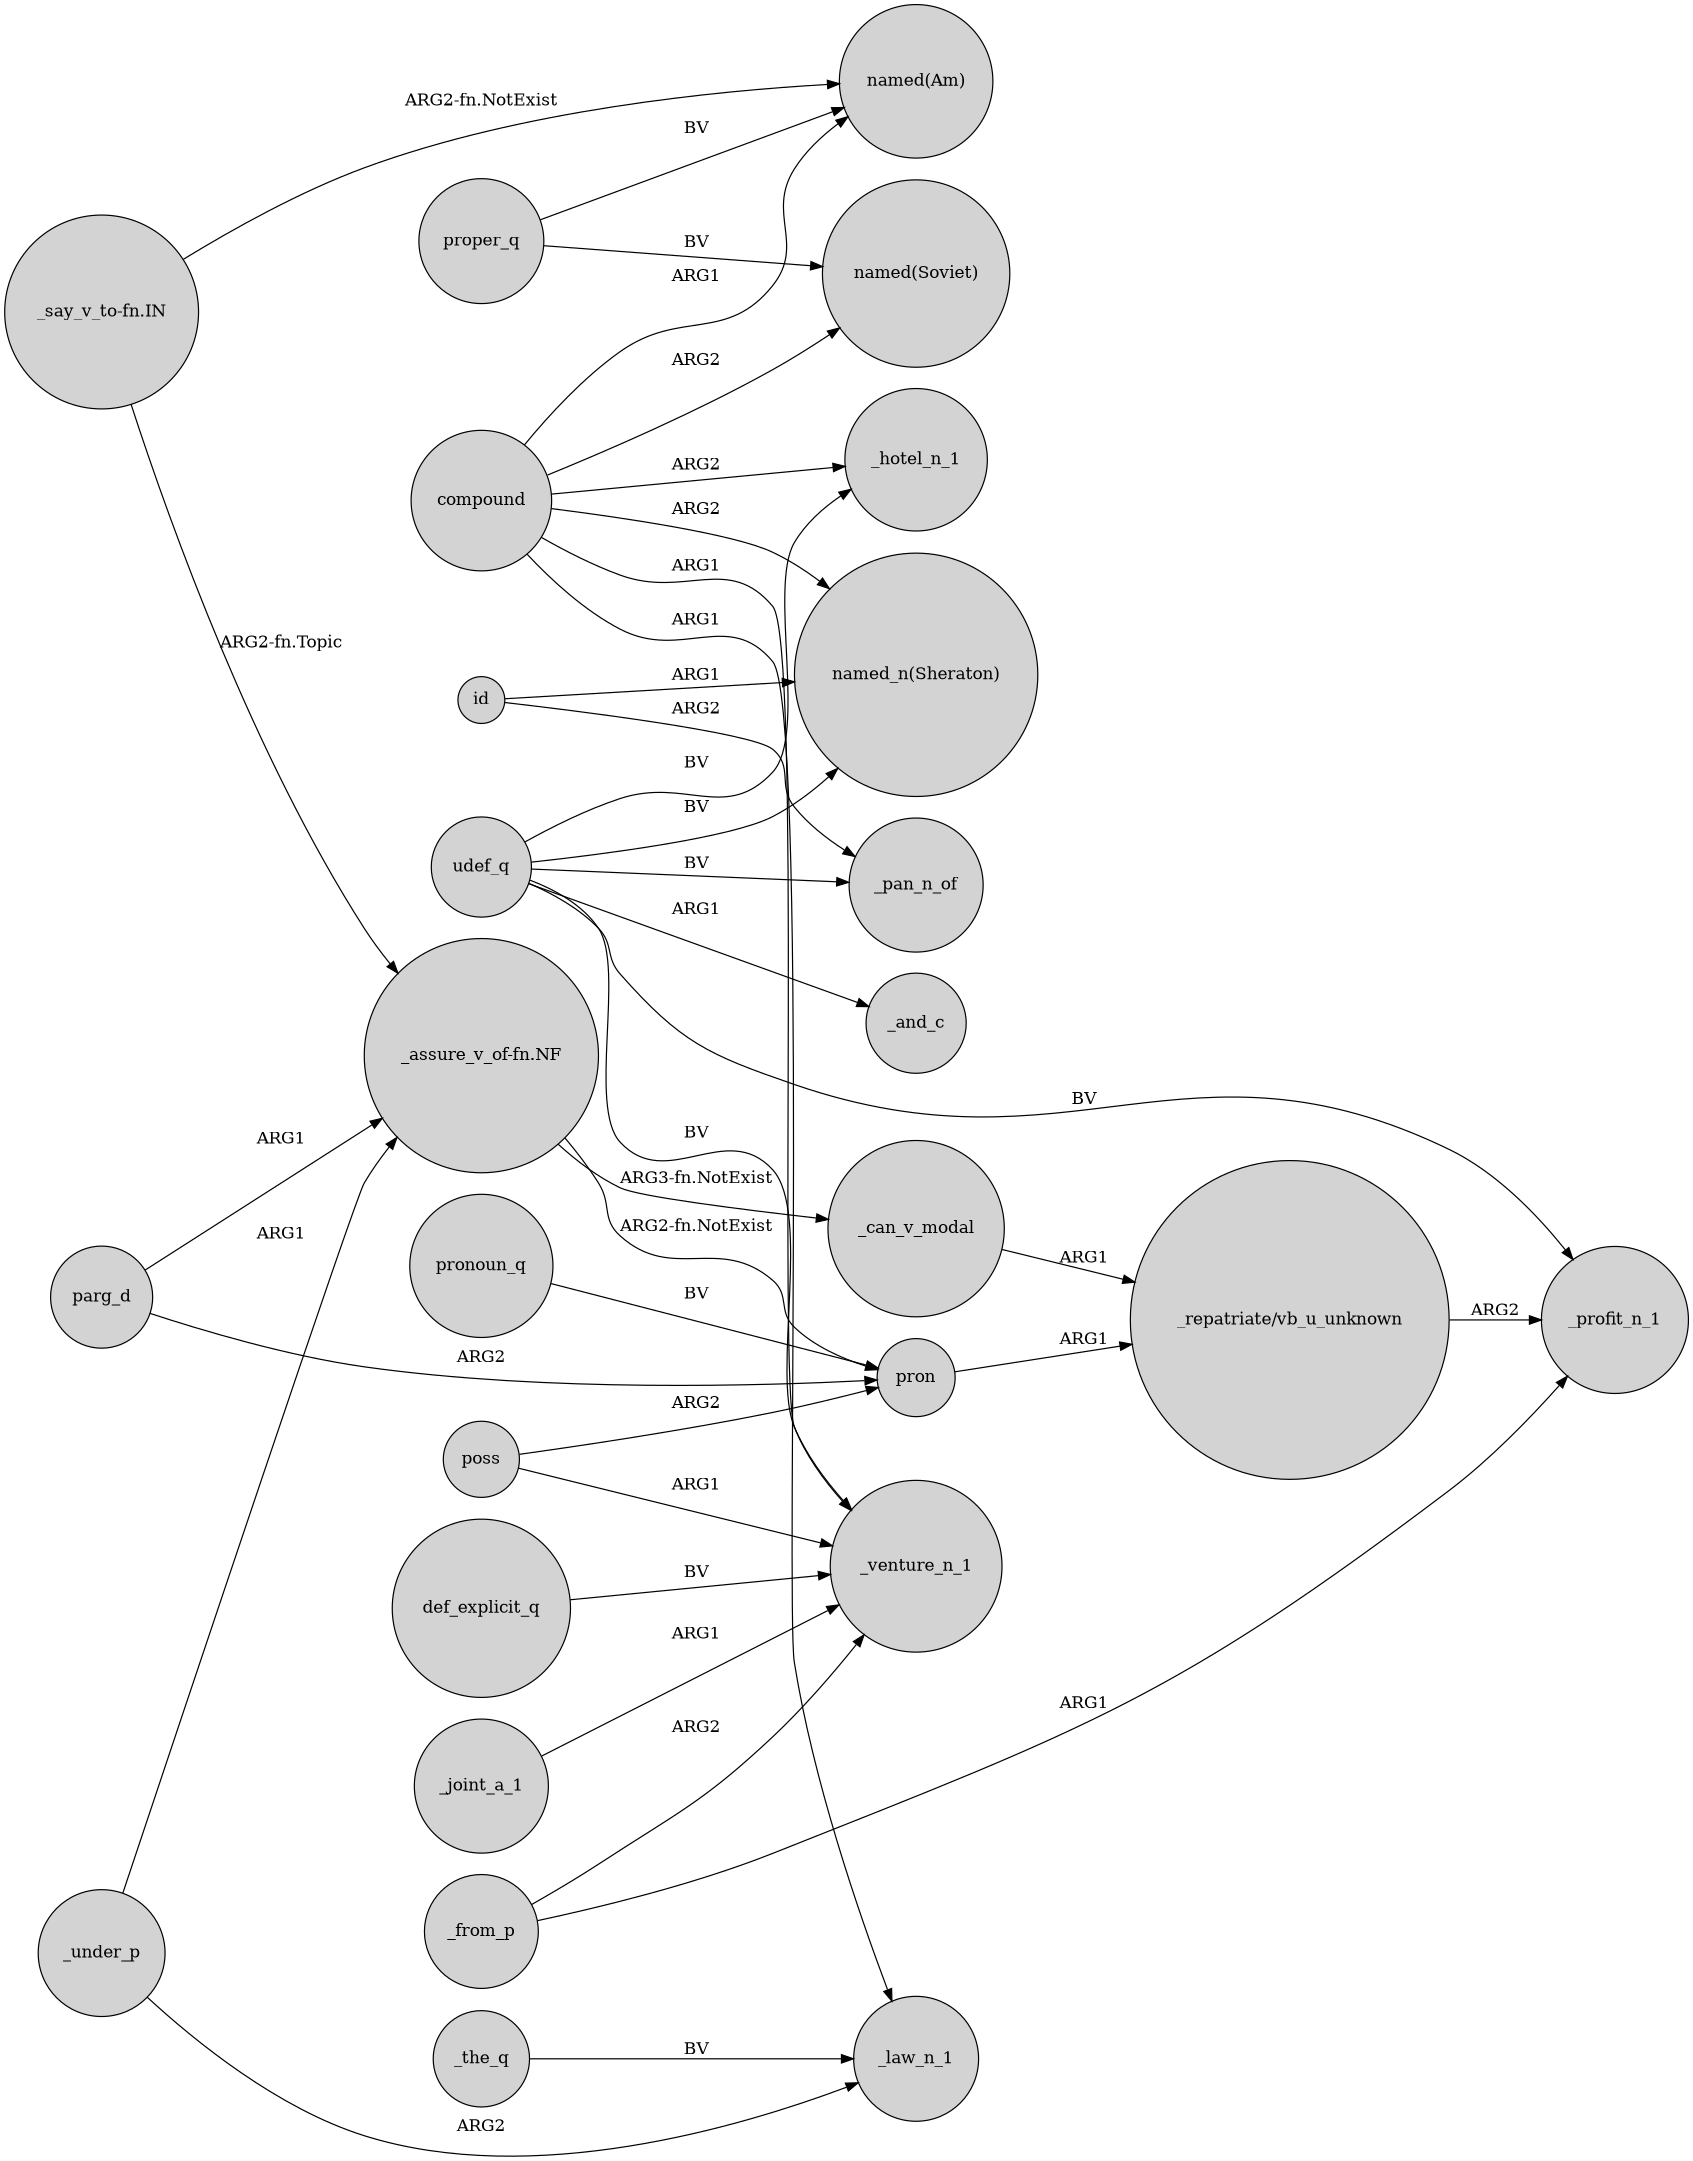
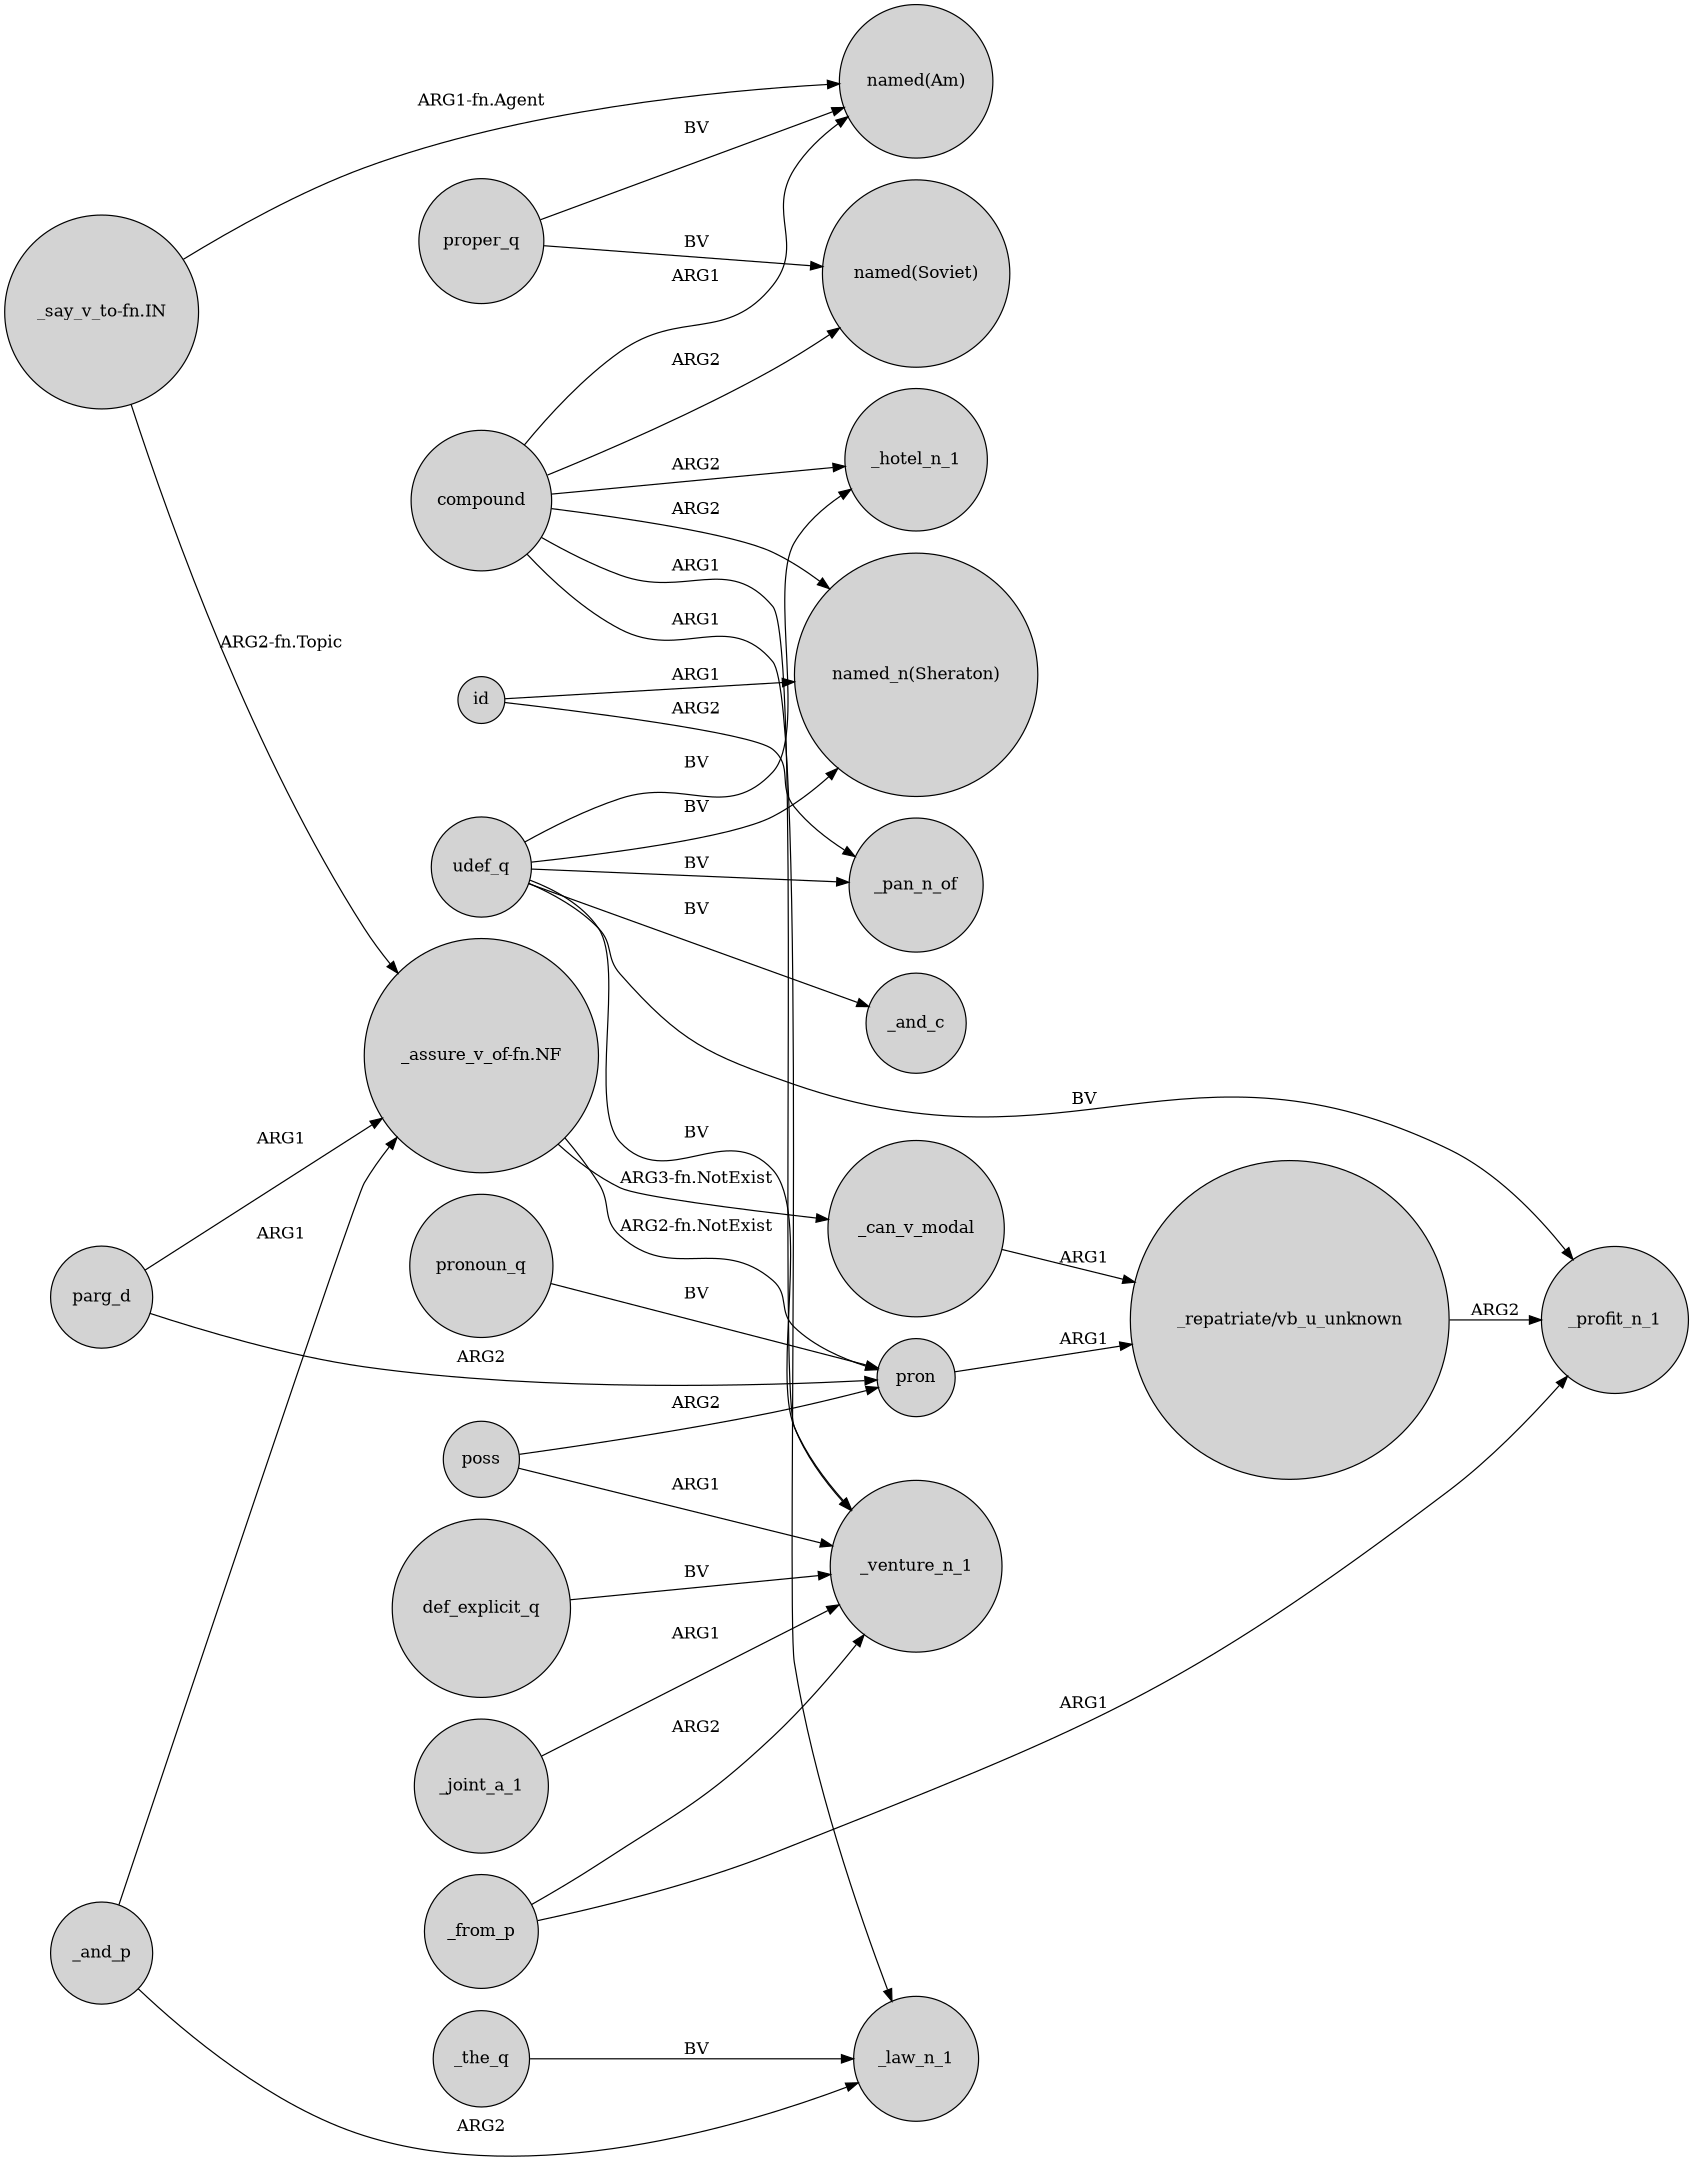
edge "_say_v_to-fn.IN" -> "named(Am)": label "ARG2-fn.NotExist" -> "ARG1-fn.Agent"
edge "udef_q" -> "_and_c": label "ARG1" -> "BV"
node "_under_p": label "_under_p" -> "_and_p"
